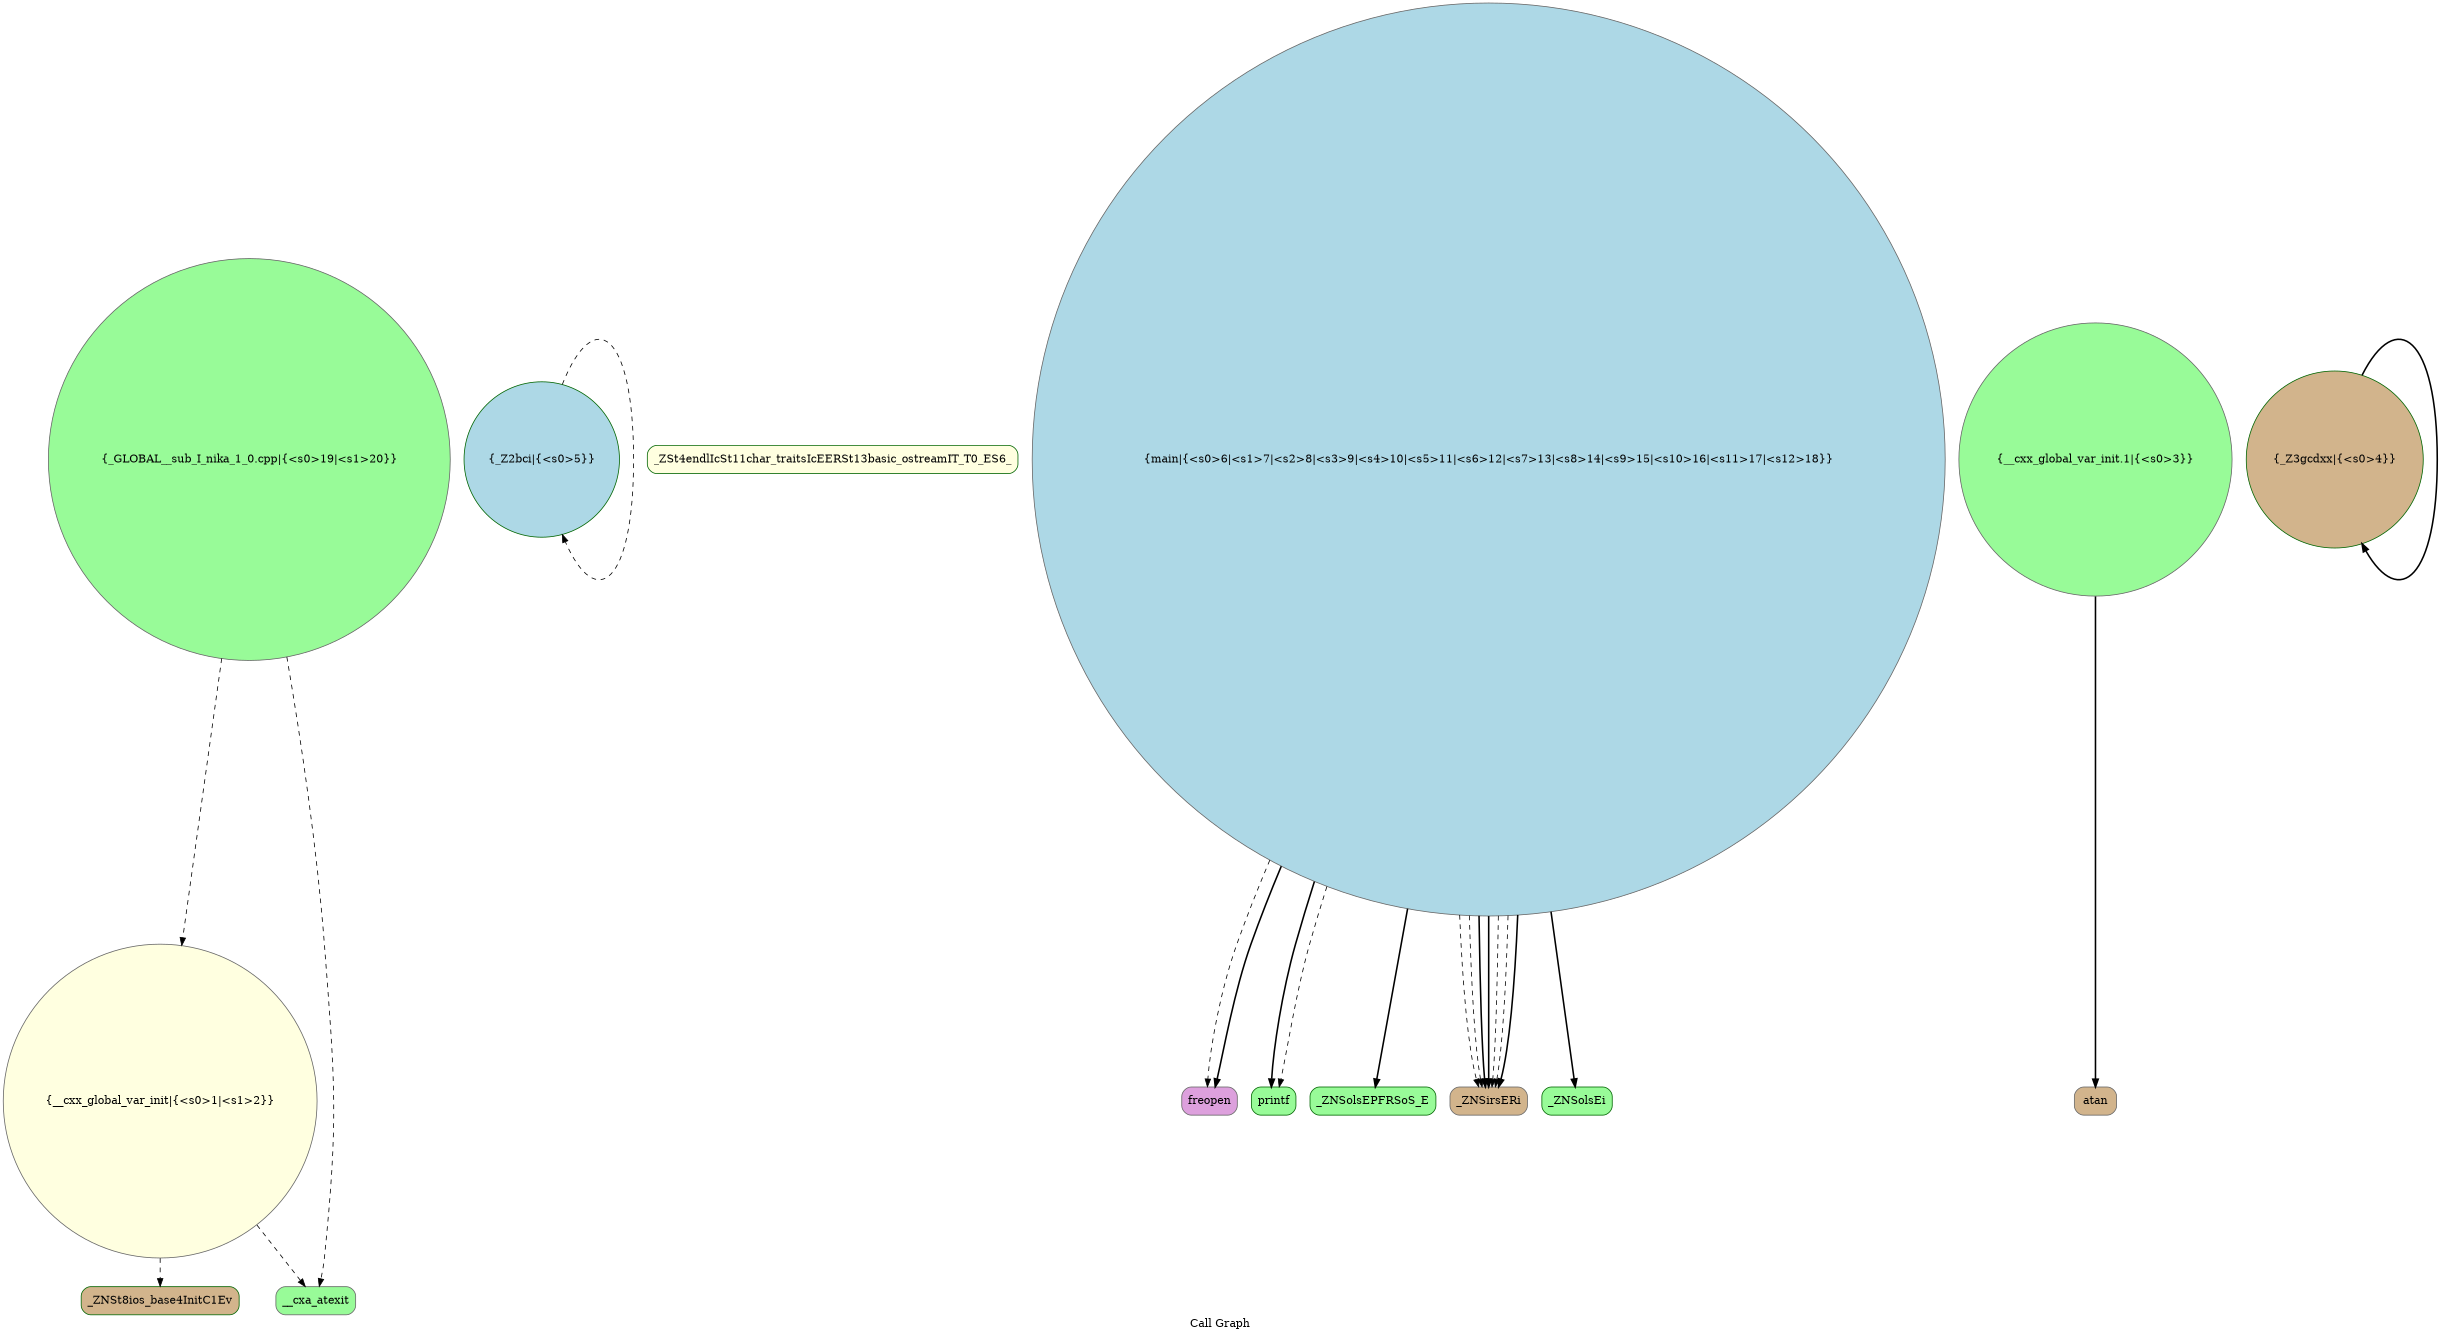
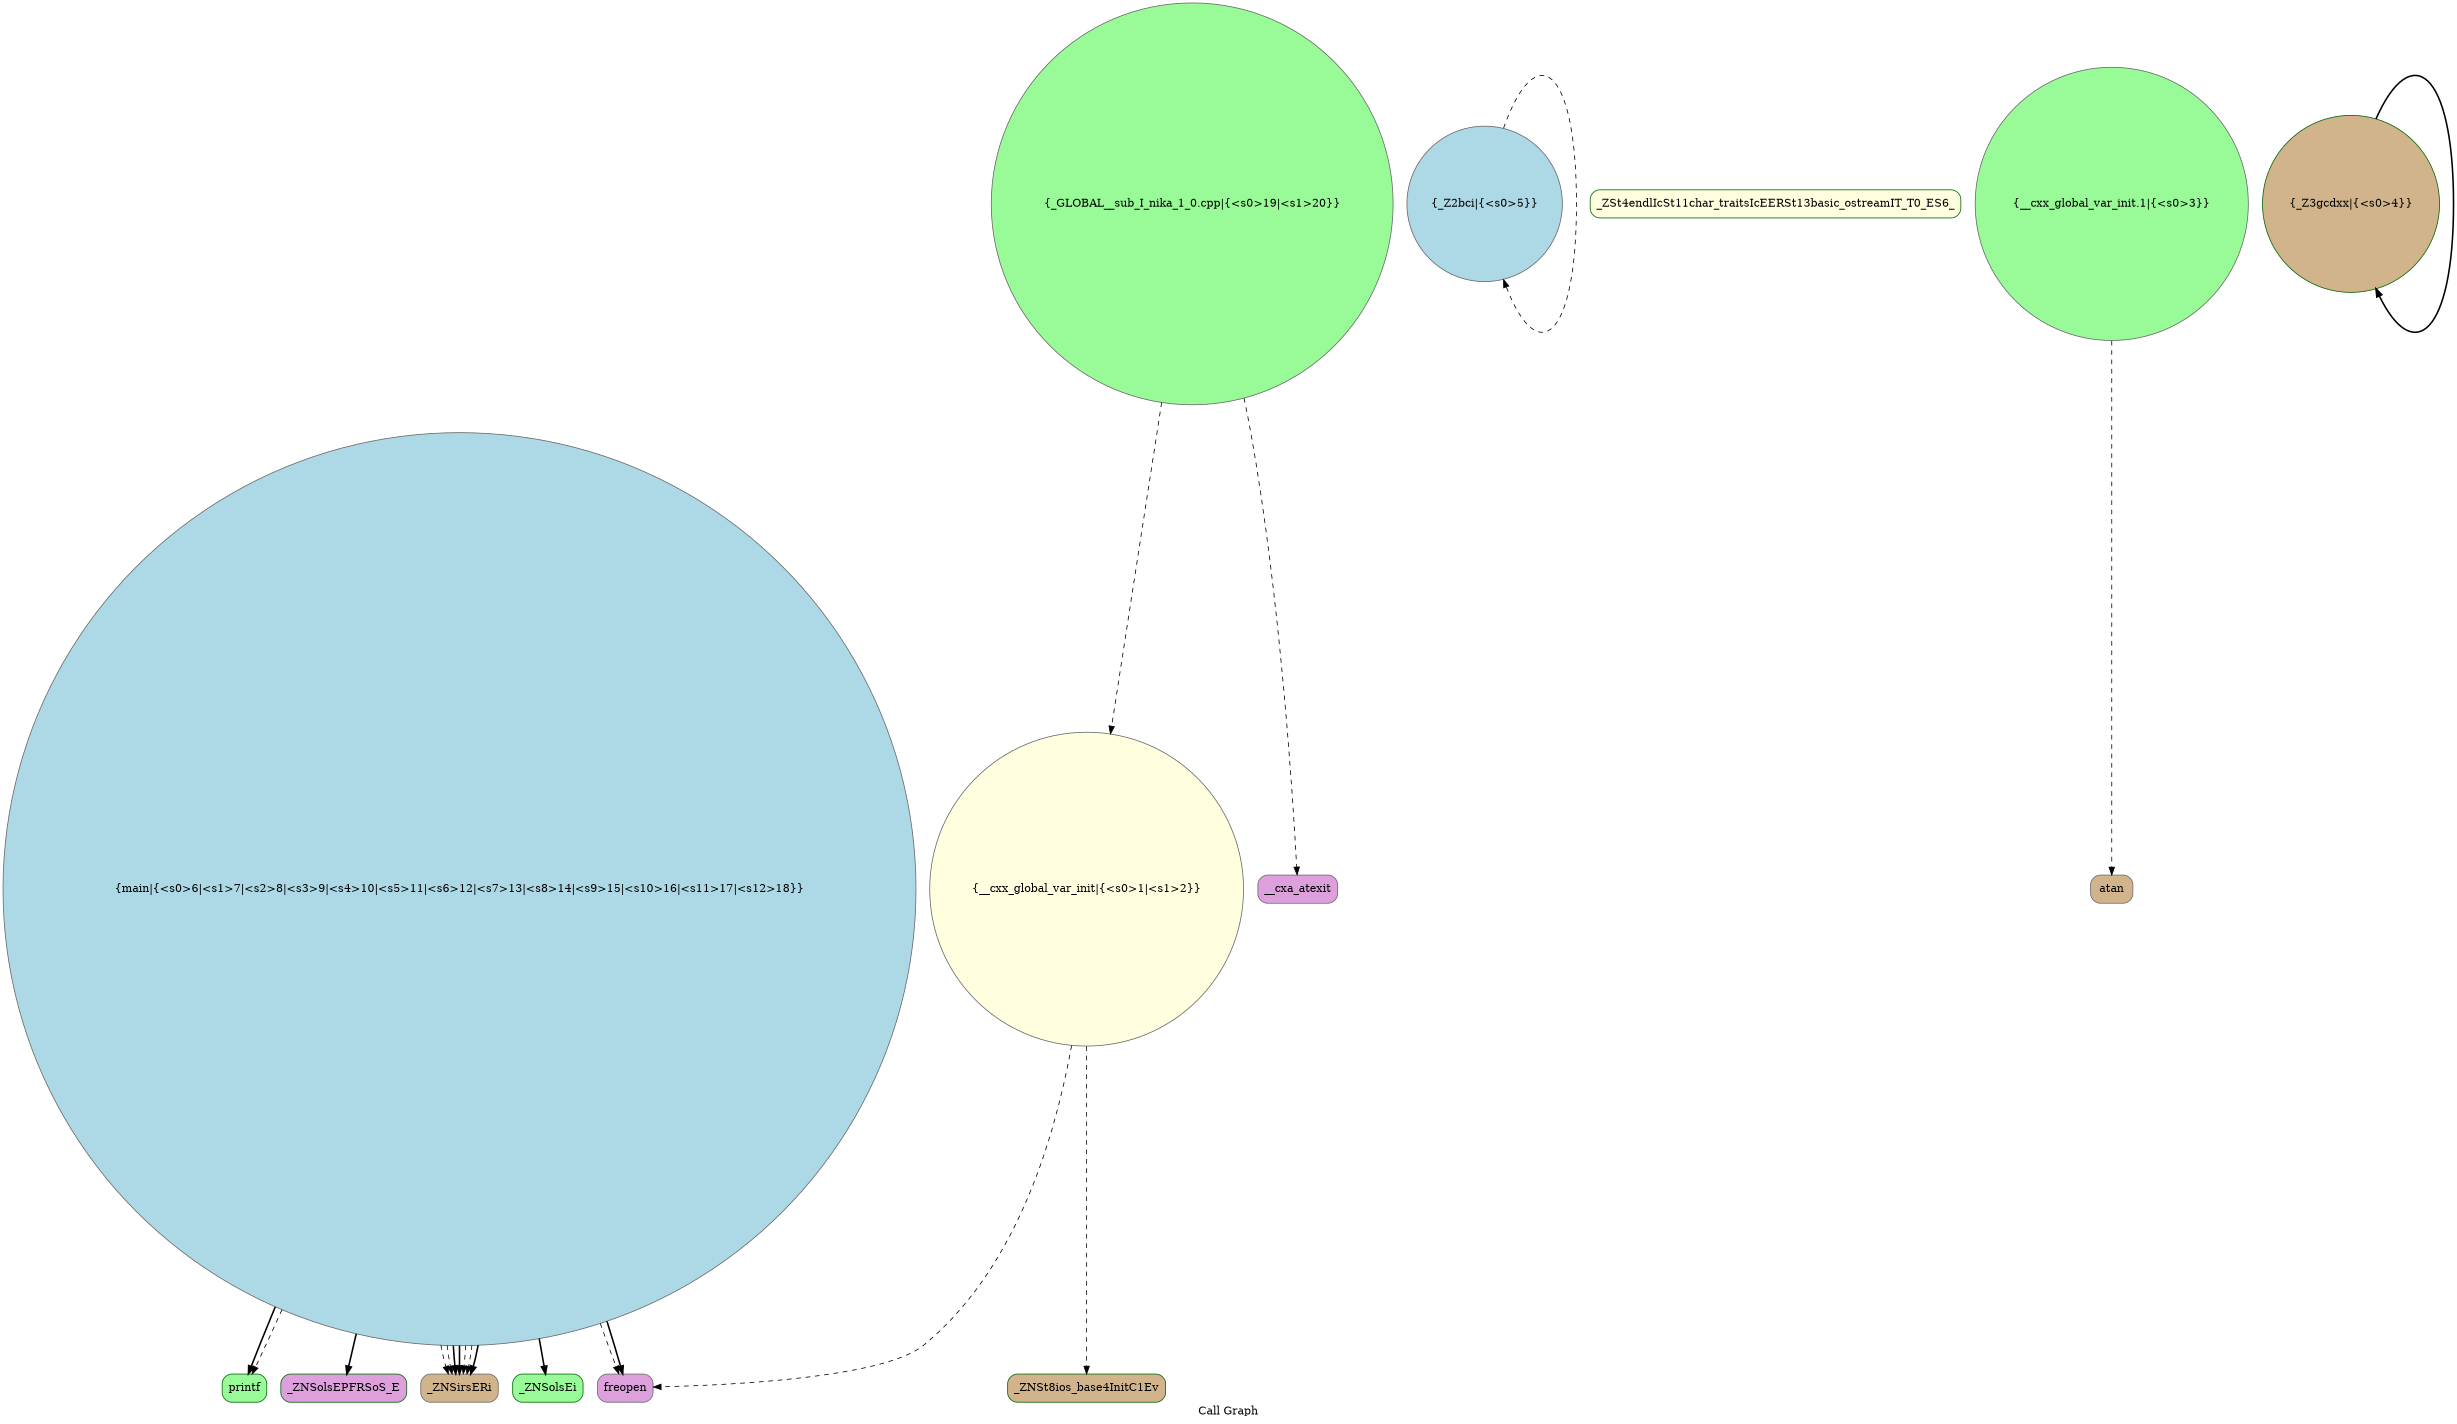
node "{_Z2bci|{<s0>5}}": color darkgreen -> gray40
edge "{__cxx_global_var_init.1|{<s0>3}}" -> "atan": style bold -> dashed
node "_ZNSolsEPFRSoS_E": fillcolor palegreen -> plum
edge "{__cxx_global_var_init|{<s0>1|<s1>2}}" -> "__cxa_atexit": now "{__cxx_global_var_init|{<s0>1|<s1>2}}" -> "freopen"
node "__cxa_atexit": fillcolor palegreen -> plum
